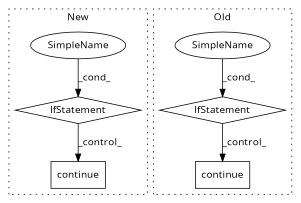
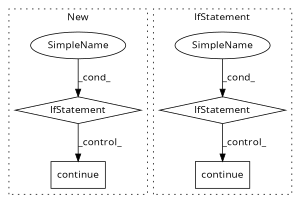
cluster "Old": label "Old" -> "IfStatement"
